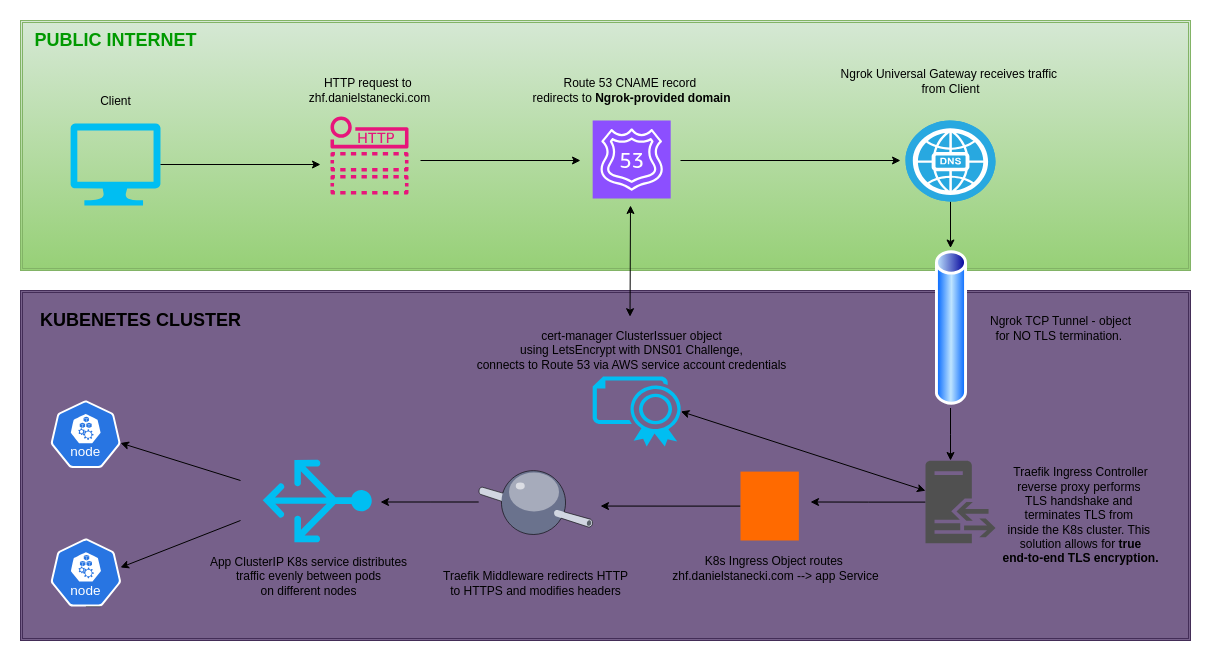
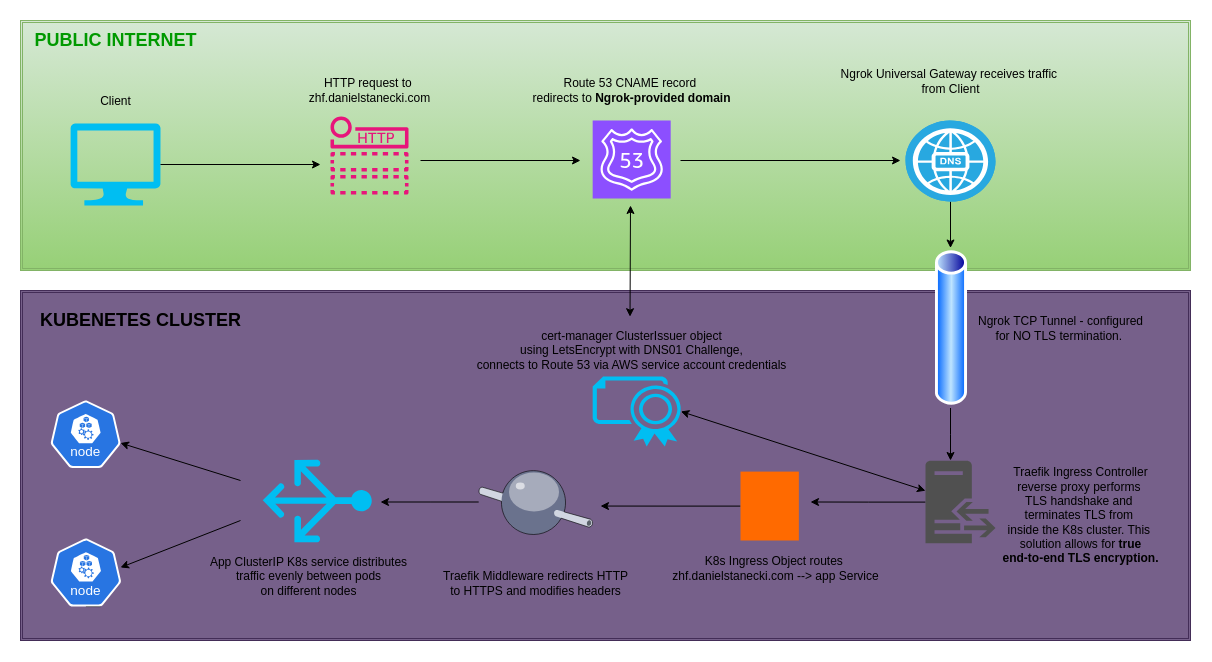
node "Ngrok TCP Tunnel - object for NO TLS termination.": label "Ngrok TCP Tunnel - object for NO TLS termination." -> "Ngrok TCP Tunnel - configured for NO TLS termination."
